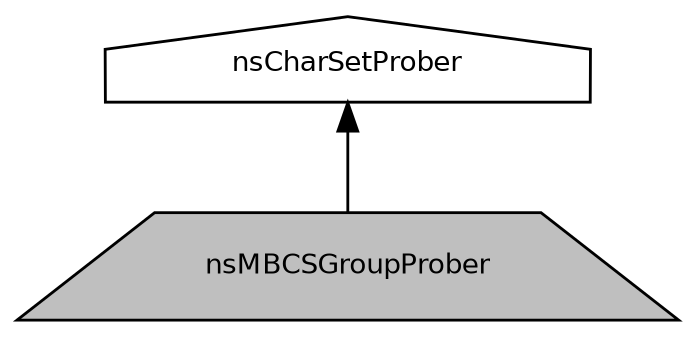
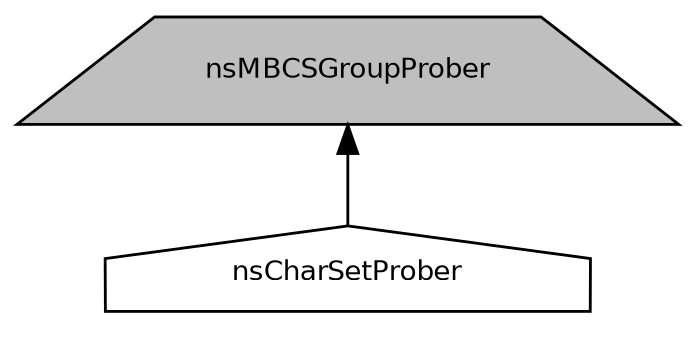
edge "nsMBCSGroupProber" -> "nsCharSetProber": reversed
